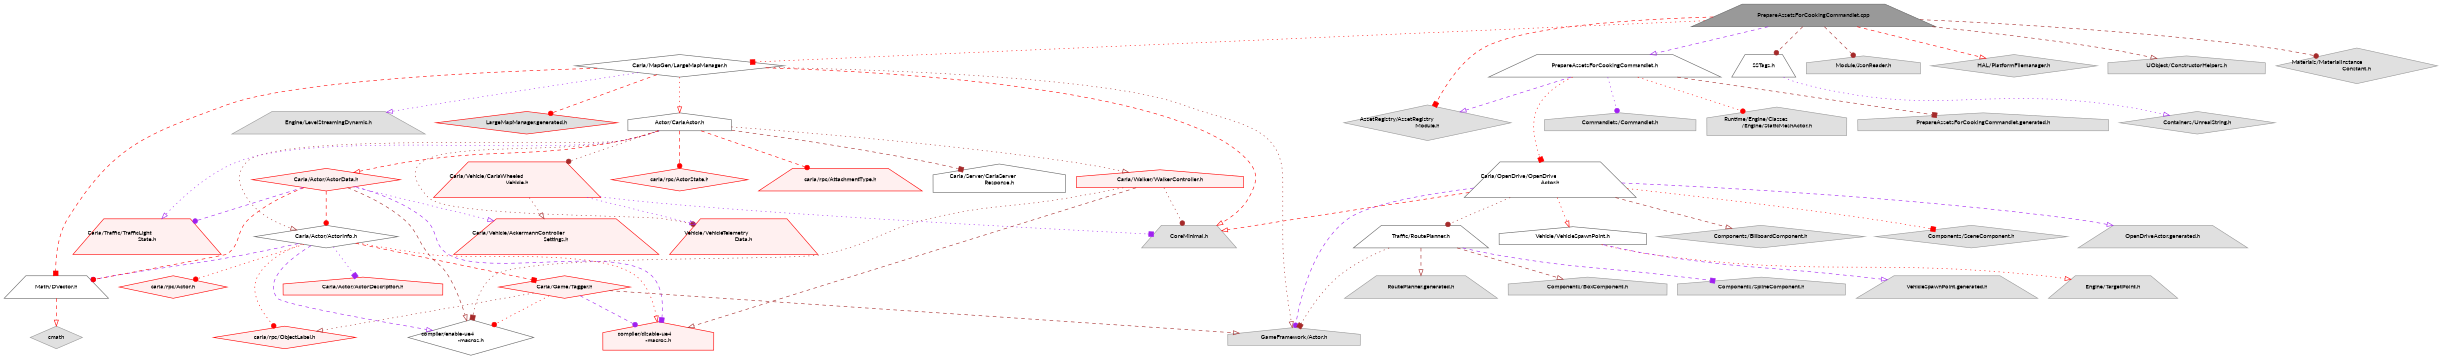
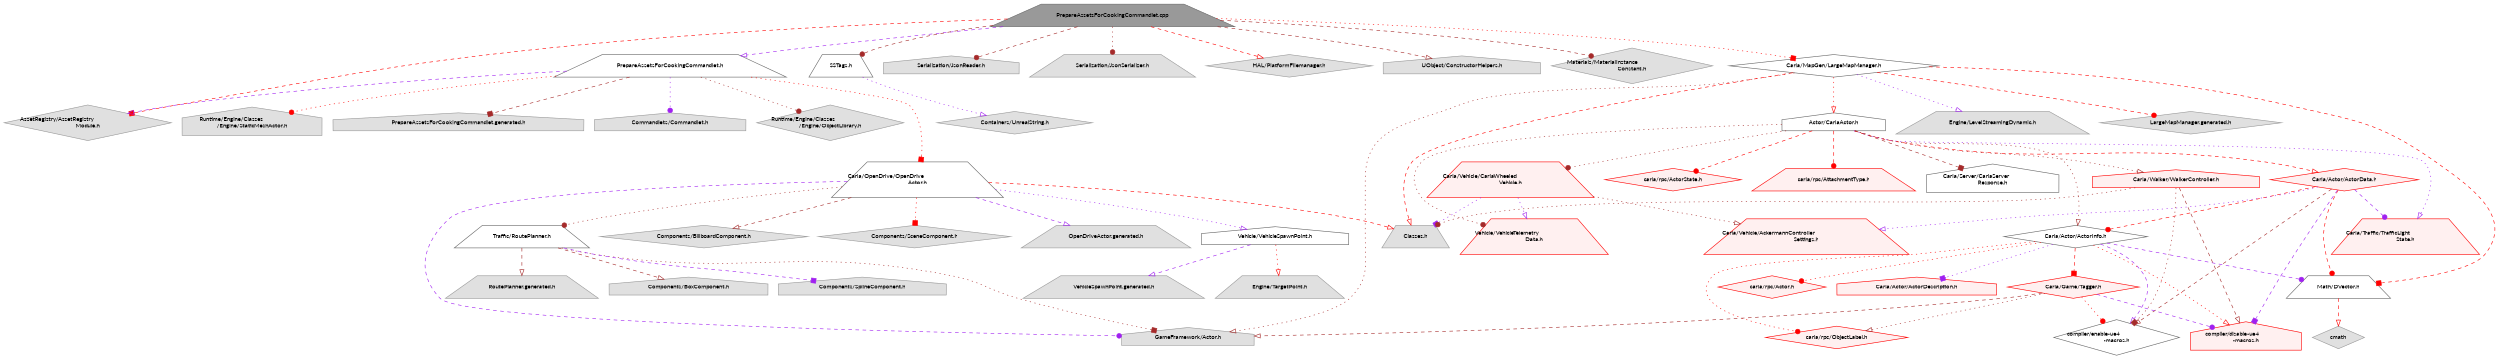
node "Serialization/JsonSerializer.h": added
node "Module/JsonReader.h": label "Module/JsonReader.h" -> "Serialization/JsonReader.h"
node "LargeMapManager.generated.h": color red -> grey60
node "Runtime/Engine/Classes /Engine/ObjectLibrary.h": added
edge "Carla/OpenDrive/OpenDrive Actor.h" -> "Vehicle/VehicleSpawnPoint.h": color red -> purple
node "CoreMinimal.h": label "CoreMinimal.h" -> "Classes.h"
